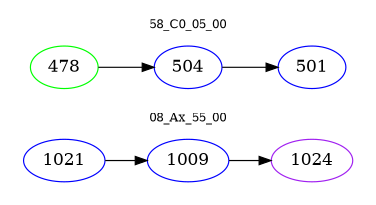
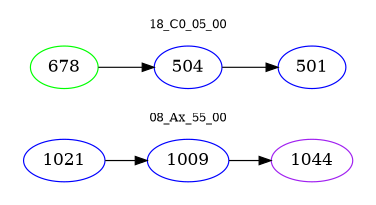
cluster "58_C0_05_00": label "58_C0_05_00" -> "18_C0_05_00"
node "478": label "478" -> "678"
node "1024": label "1024" -> "1044"
